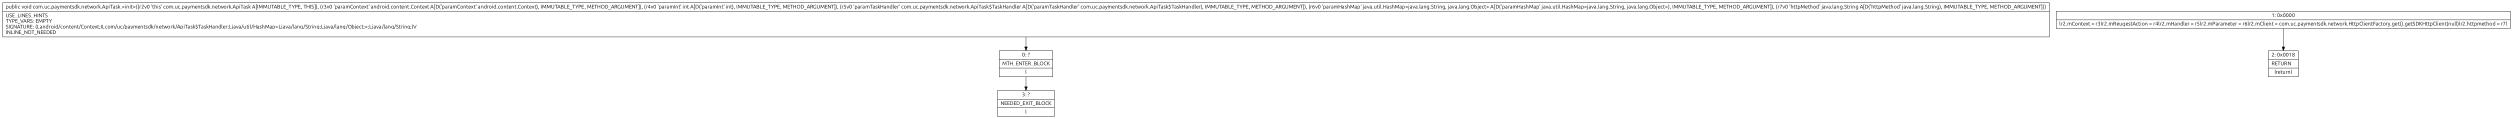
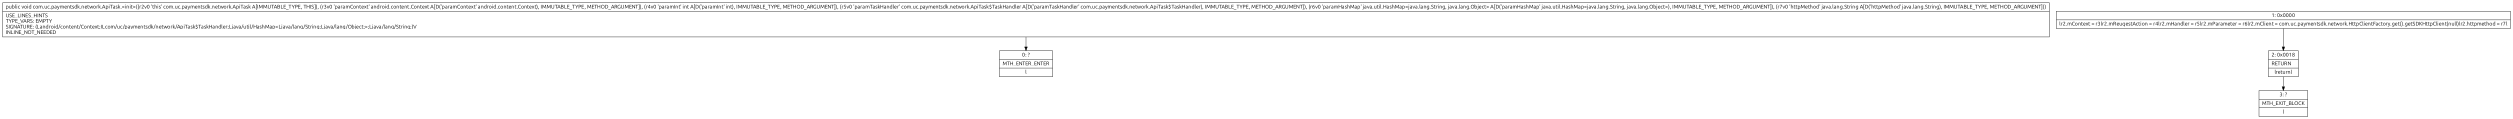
node "0: ?": text "MTH_ENTER_BLOCK" -> "MTH_ENTER_ENTER"
edge "0: ?" -> "3: ?": now "2: 0x0018" -> "3: ?"
node "3: ?": text "NEEDED_EXIT_BLOCK" -> "MTH_EXIT_BLOCK"
